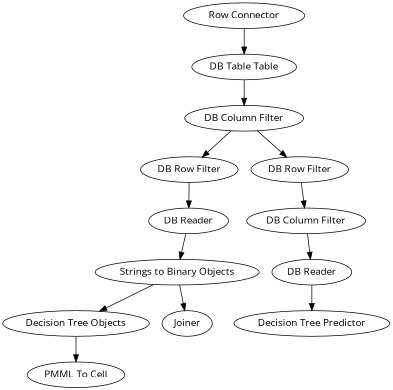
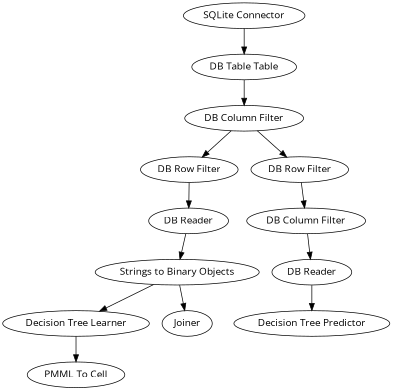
node "Row Connector": label "Row Connector" -> "SQLite Connector"
node "Decision Tree Objects": label "Decision Tree Objects" -> "Decision Tree Learner"
